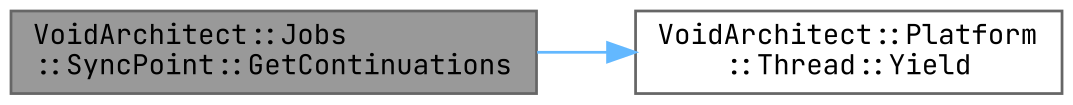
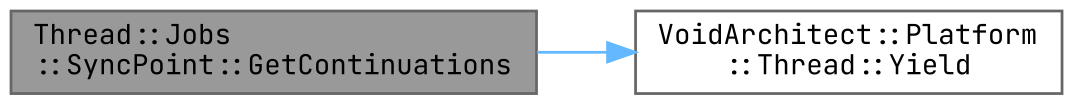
node "VoidArchitect::Jobs ::SyncPoint::GetContinuations": label "VoidArchitect::Jobs ::SyncPoint::GetContinuations" -> "Thread::Jobs ::SyncPoint::GetContinuations"
